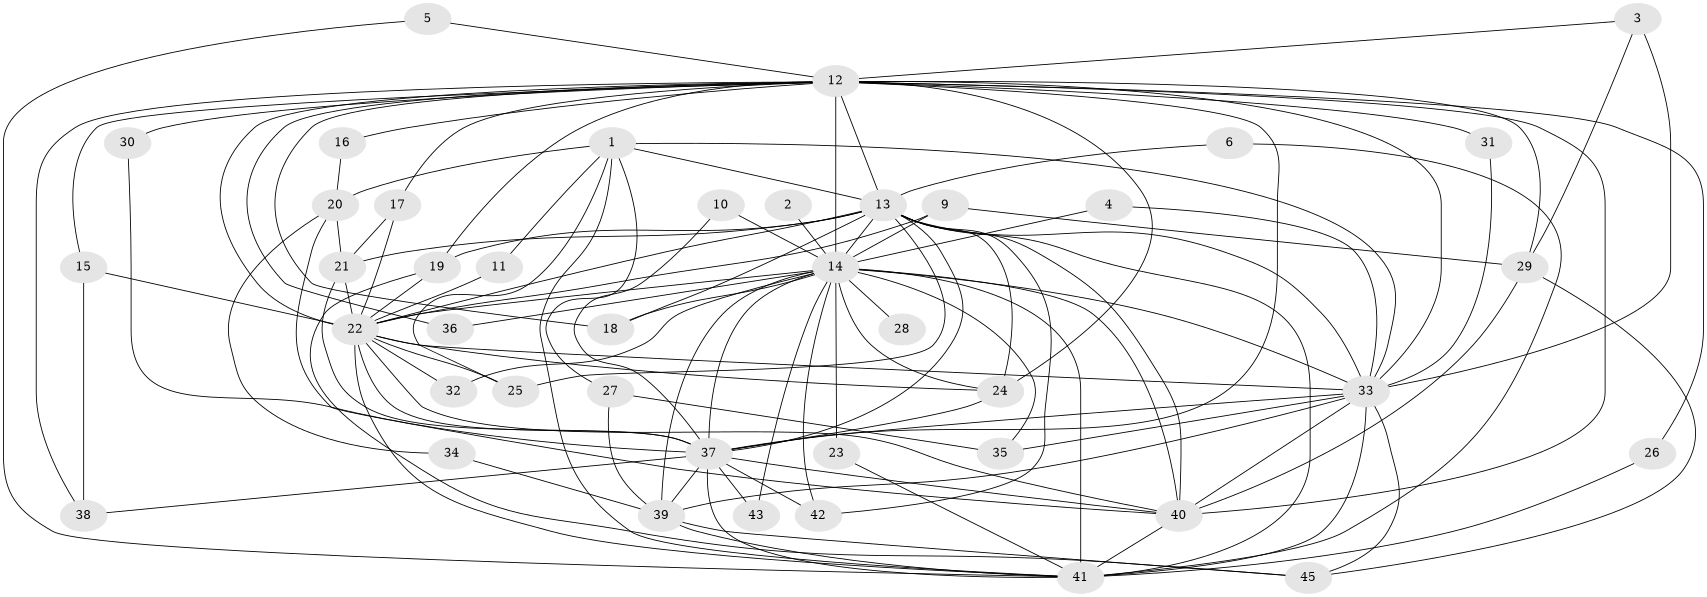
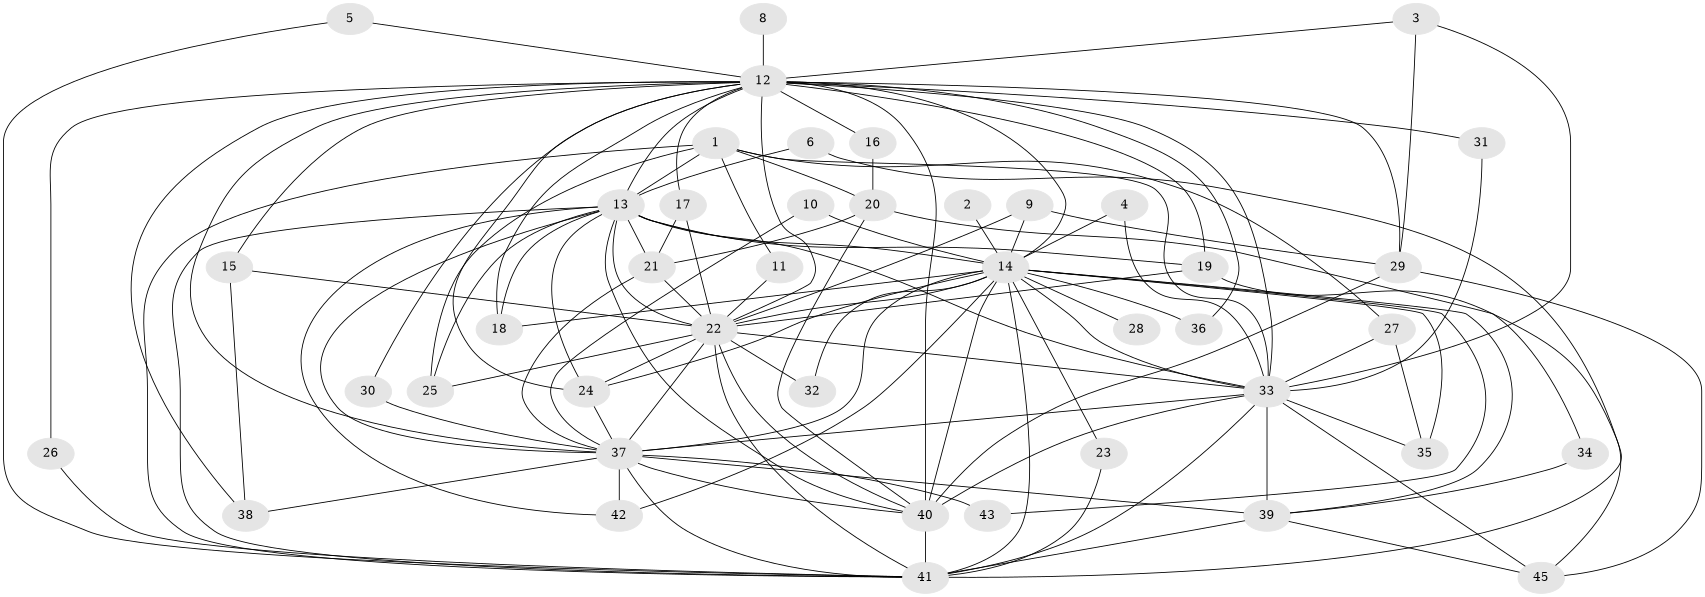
node "8": added
edge "27" -- "39": now "27" -- "33"
